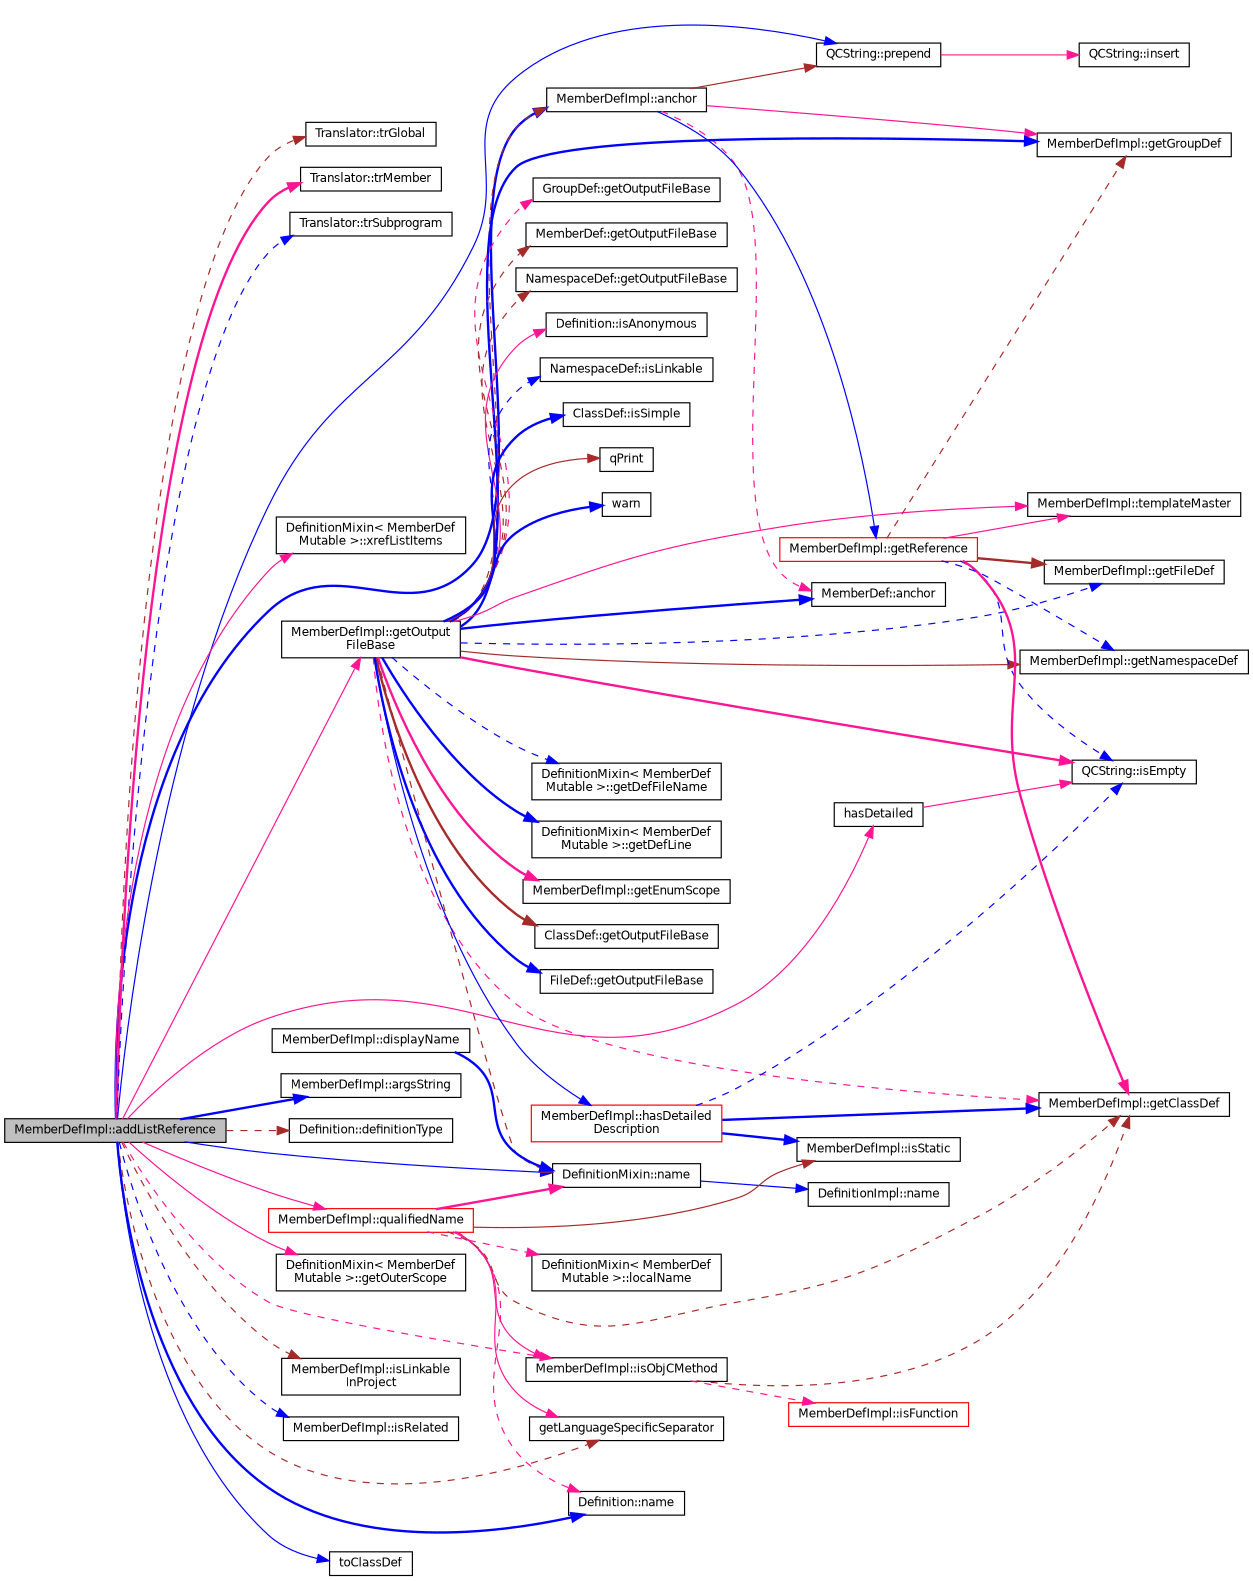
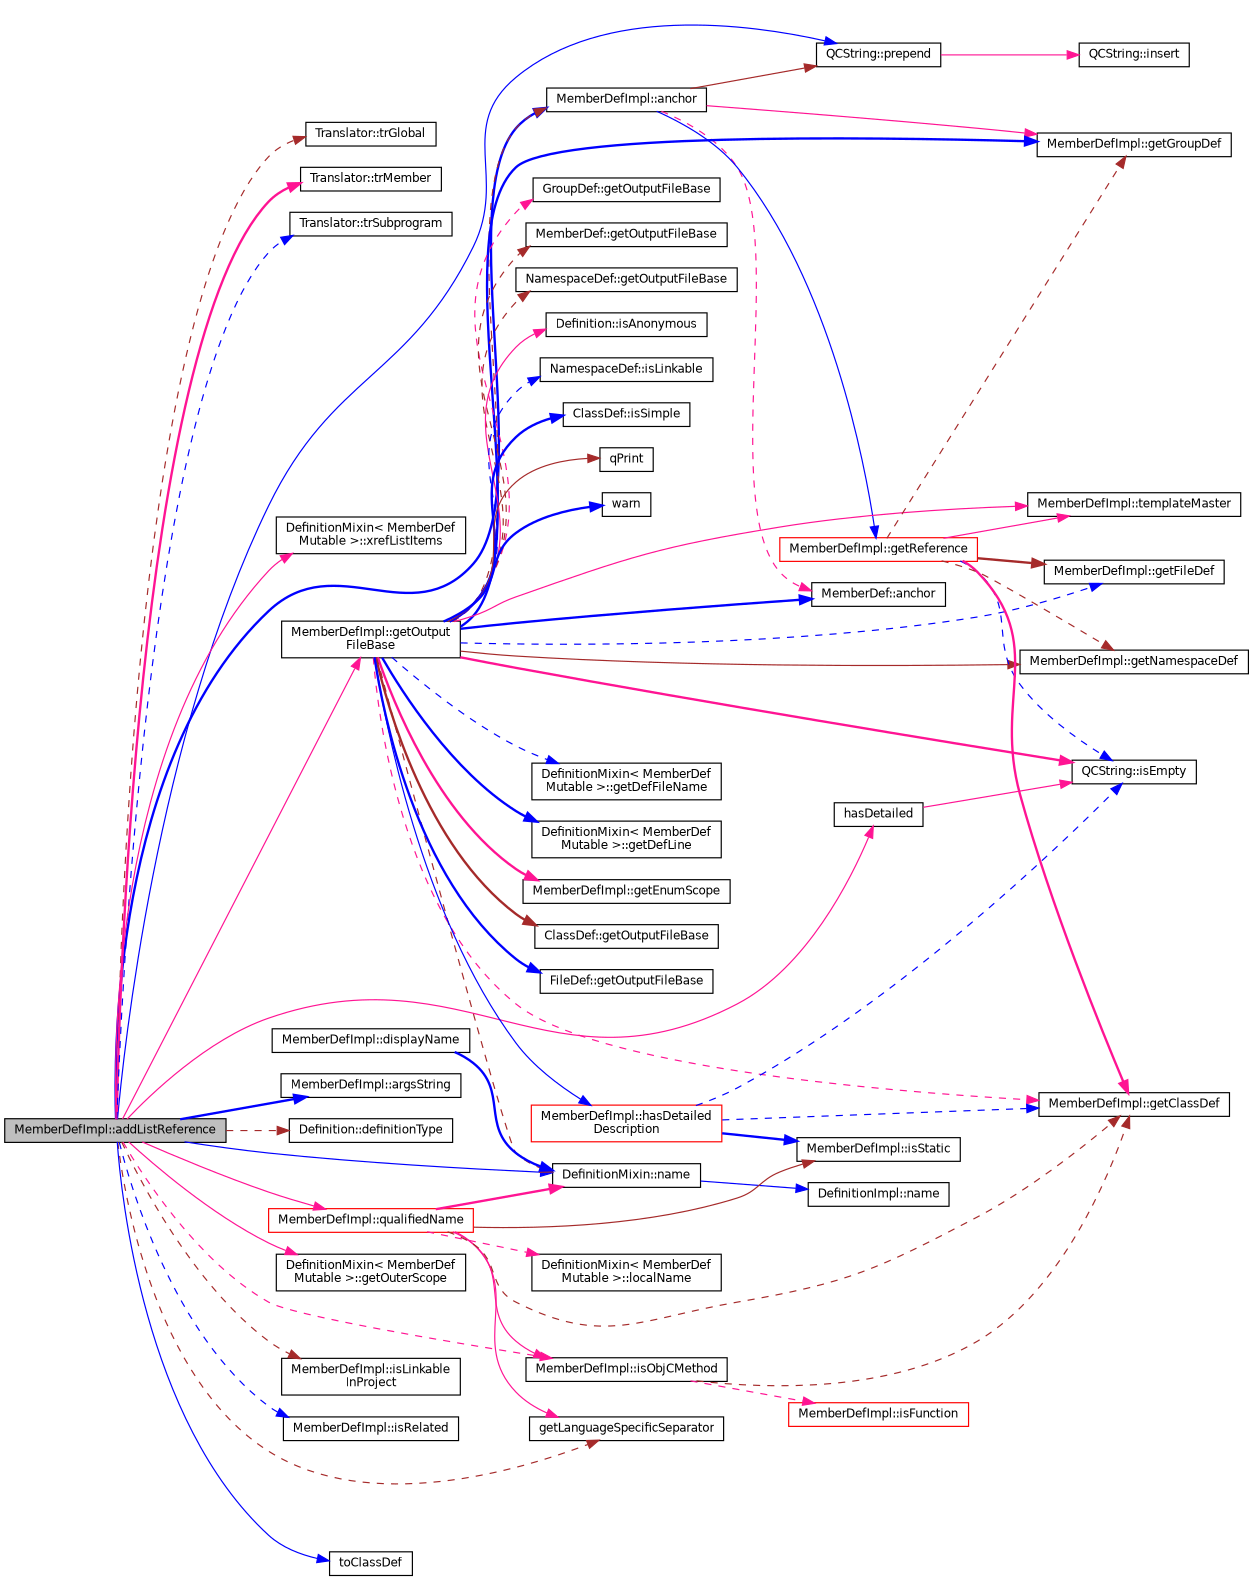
edge "MemberDefImpl::getReference" -> "MemberDefImpl::getNamespaceDef": color blue -> brown
edge "MemberDefImpl::hasDetailed Description" -> "MemberDefImpl::getClassDef": style bold -> dashed
node "Definition::name": removed
